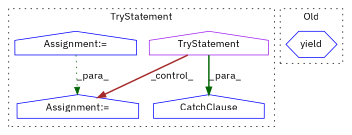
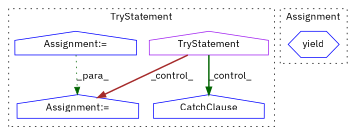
cluster "Old": label "Old" -> "Assignment"
edge "TryStatement" -> "CatchClause": label "_para_" -> "_control_"
